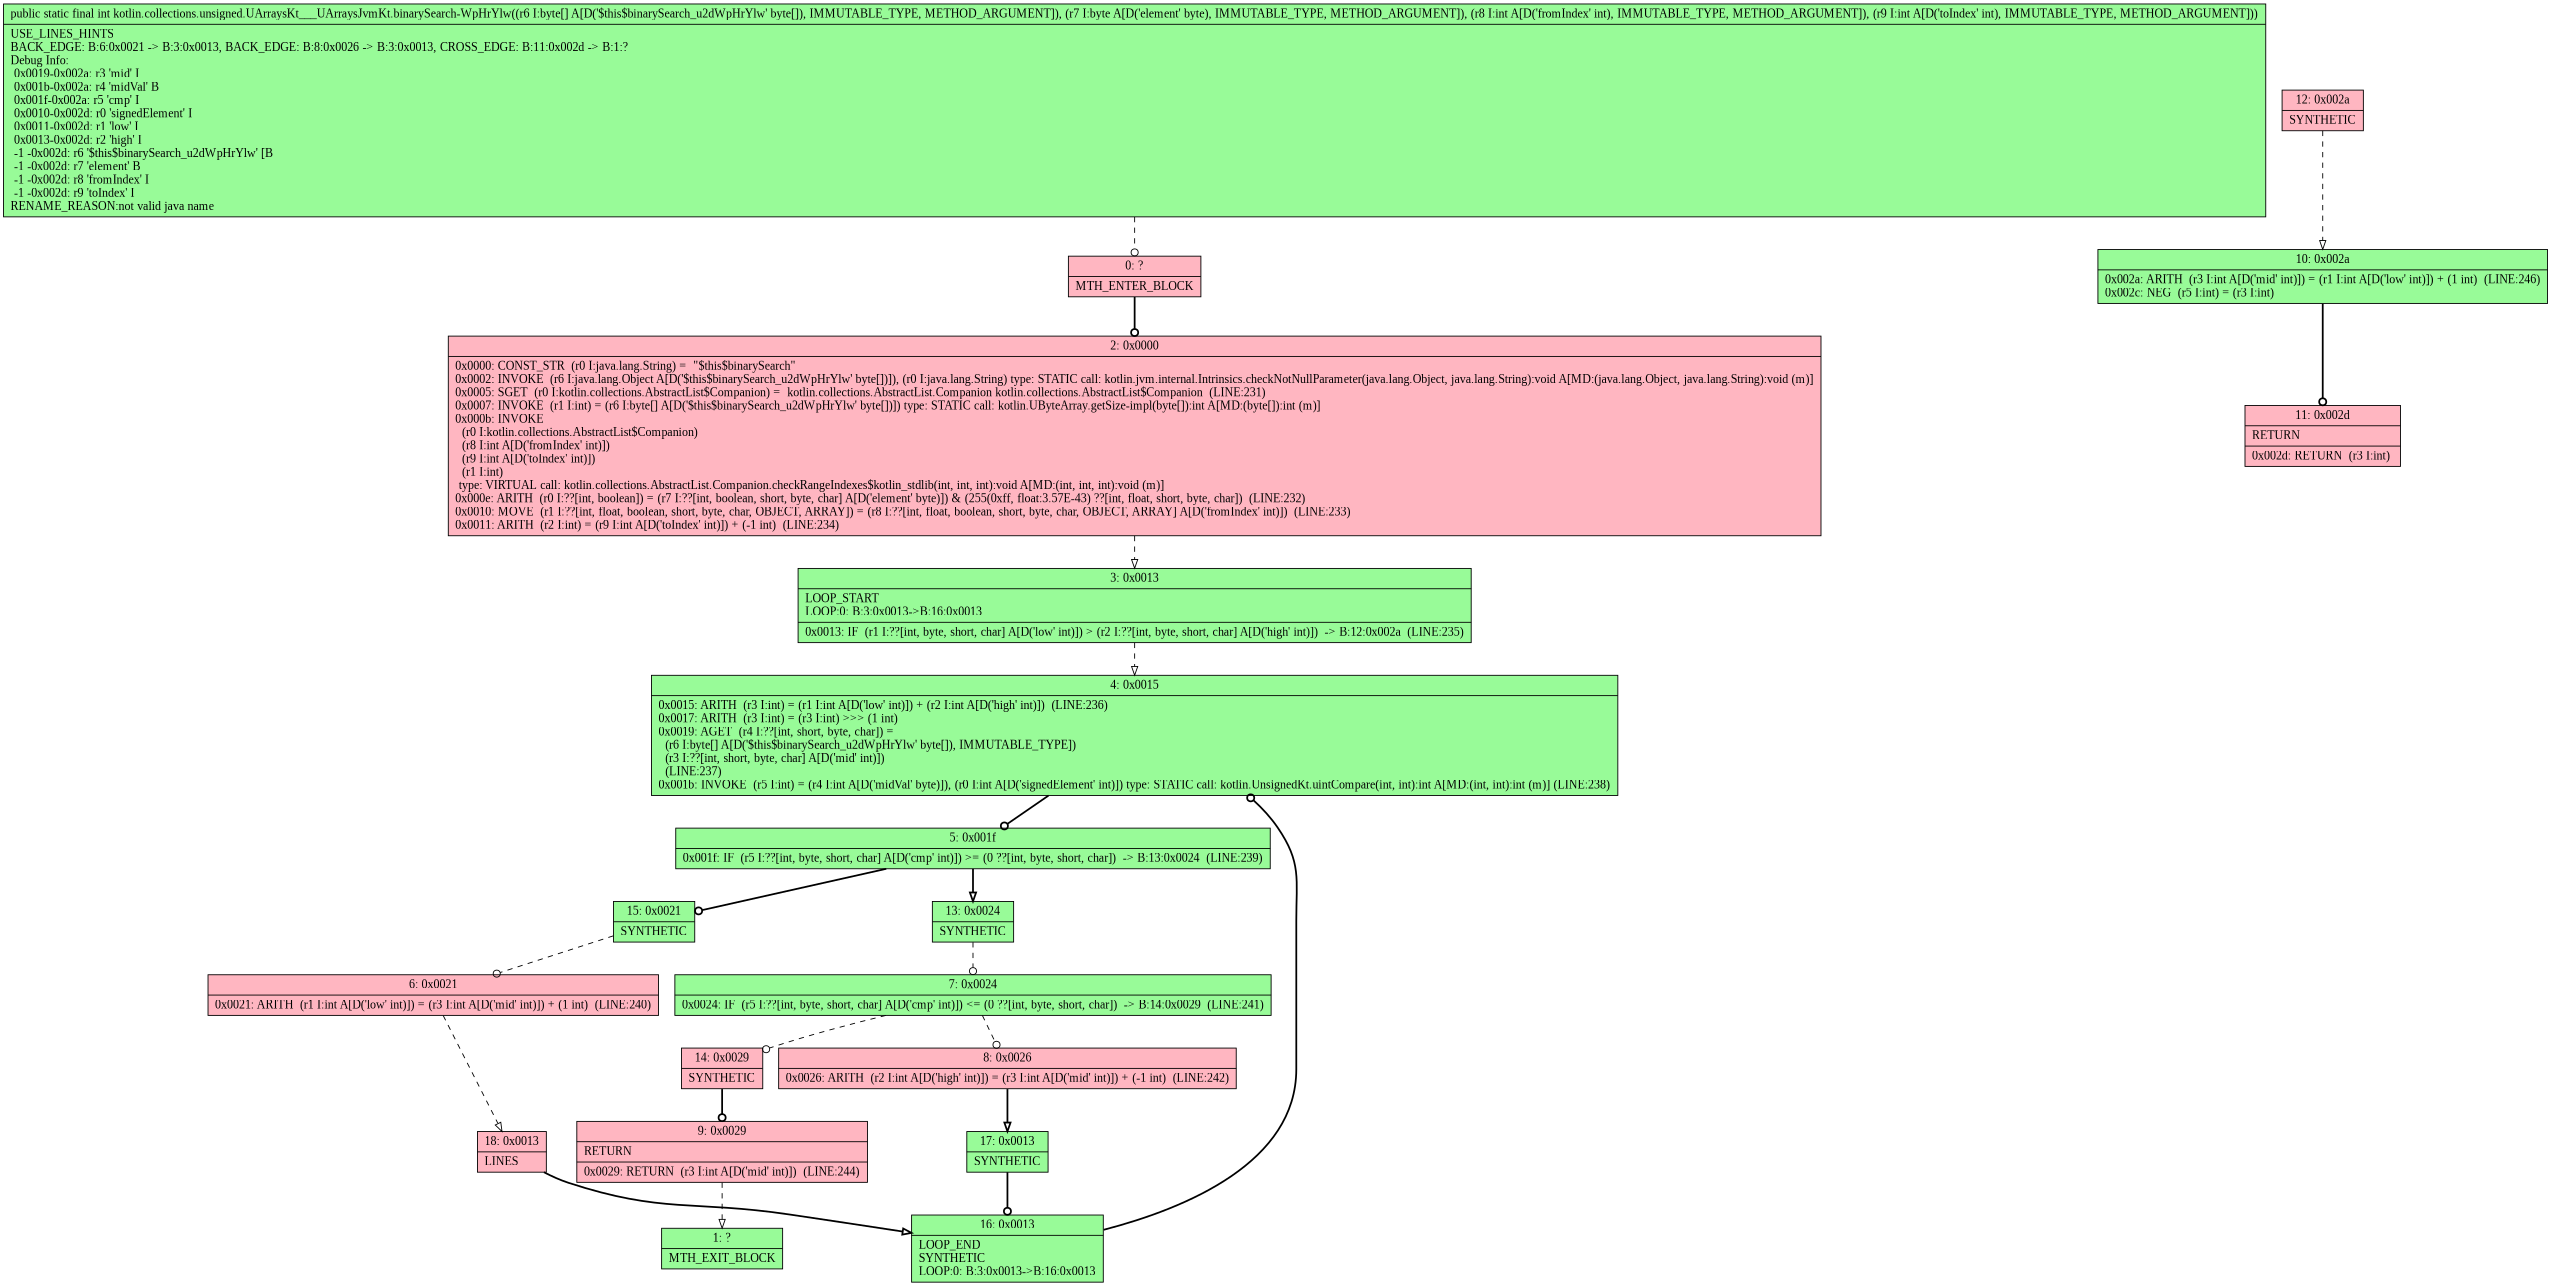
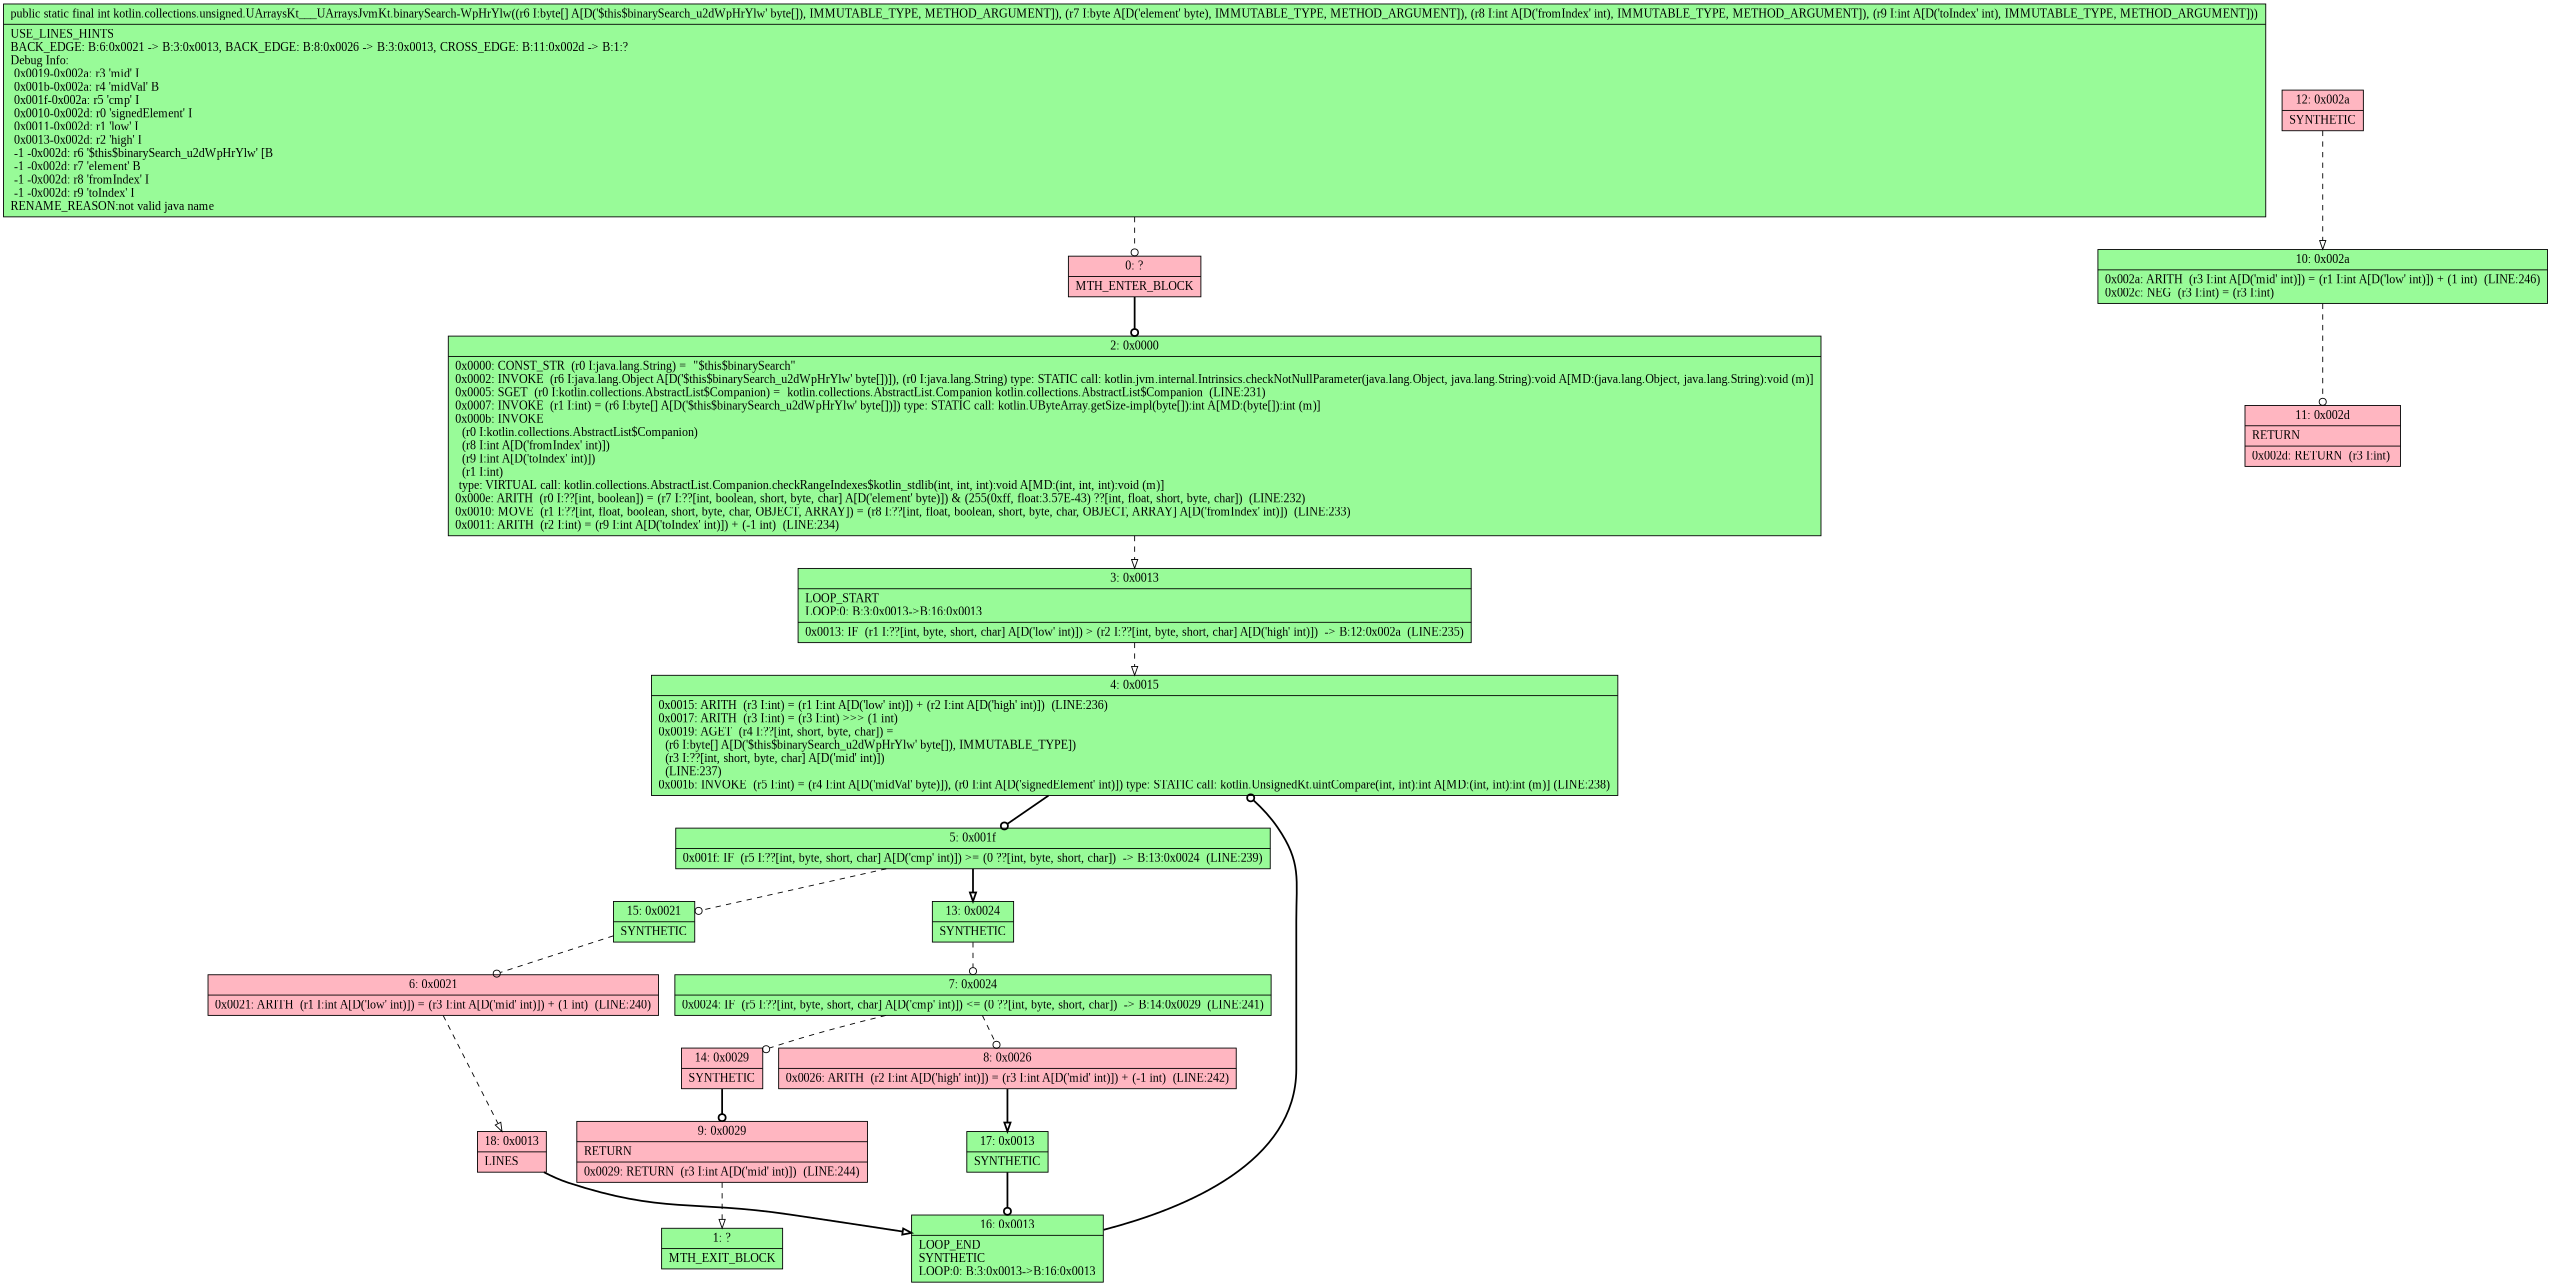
node "10: 0x002a": text "0x002c: NEG  (r5 I:int) = (r3 I:int)" -> "0x002c: NEG  (r3 I:int) = (r3 I:int)"
edge "10: 0x002a" -> "11: 0x002d": style bold -> dashed
node "2: 0x0000": fillcolor lightpink -> palegreen
edge "5: 0x001f" -> "15: 0x0021": style bold -> dashed
